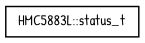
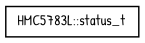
node "HMC5883L::status_t": label "HMC5883L::status_t" -> "HMC5783L::status_t"
